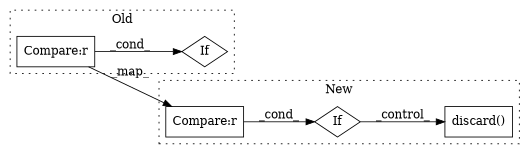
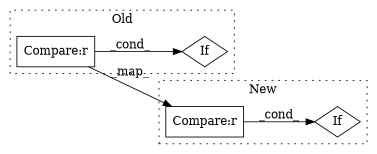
node "discard()": removed
